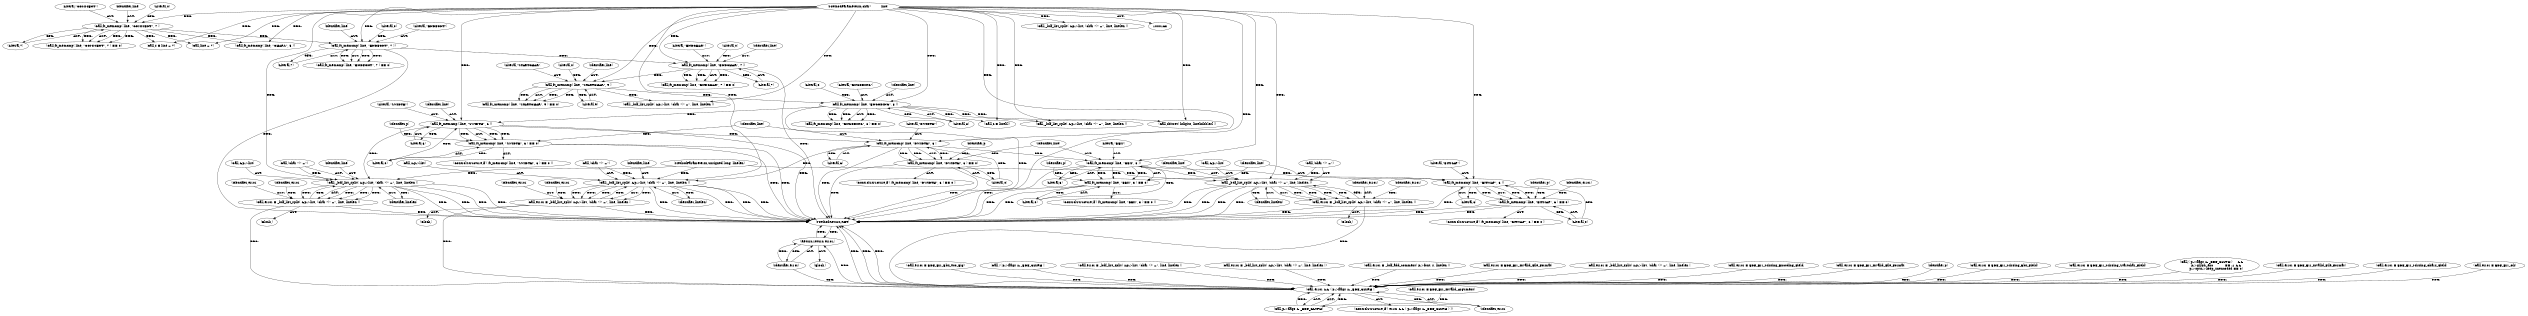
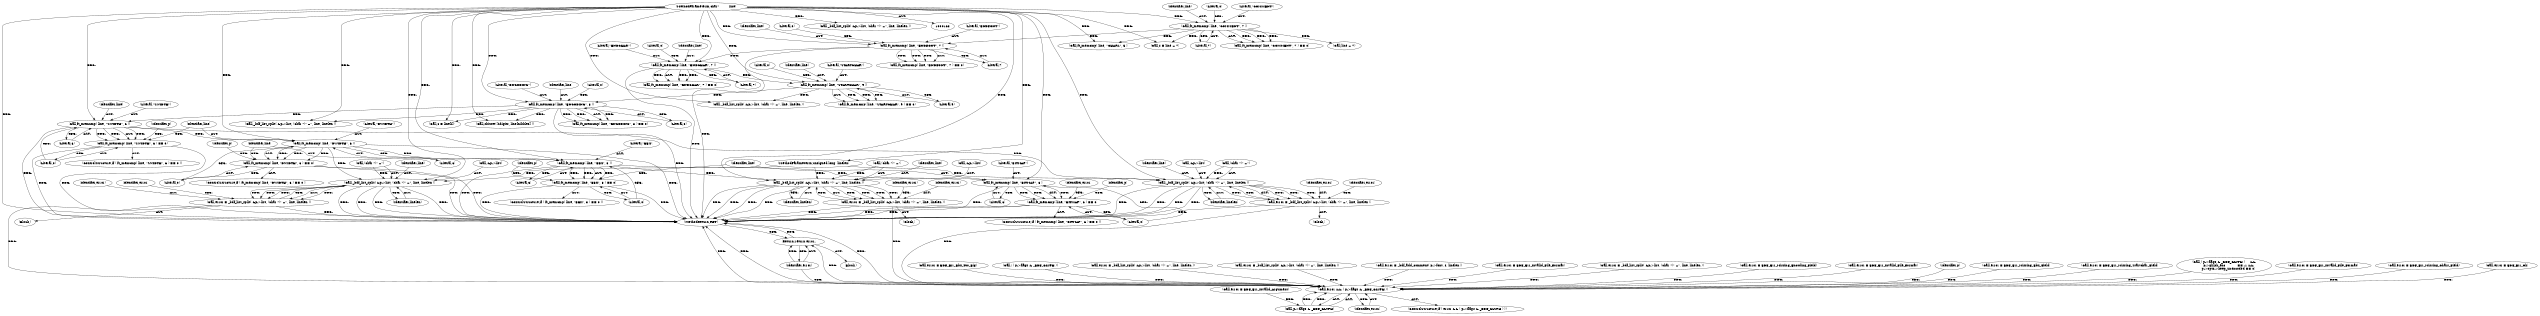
edge "(MethodParameterIn,char*          line)" -> "(Call,line + 7)": now "(MethodParameterIn,char*          line)" -> "(MethodParameterIn,unsigned long  linelen)"
